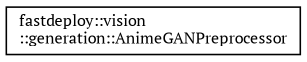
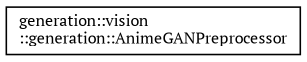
node "fastdeploy::vision ::generation::AnimeGANPreprocessor": label "fastdeploy::vision ::generation::AnimeGANPreprocessor" -> "generation::vision ::generation::AnimeGANPreprocessor"
